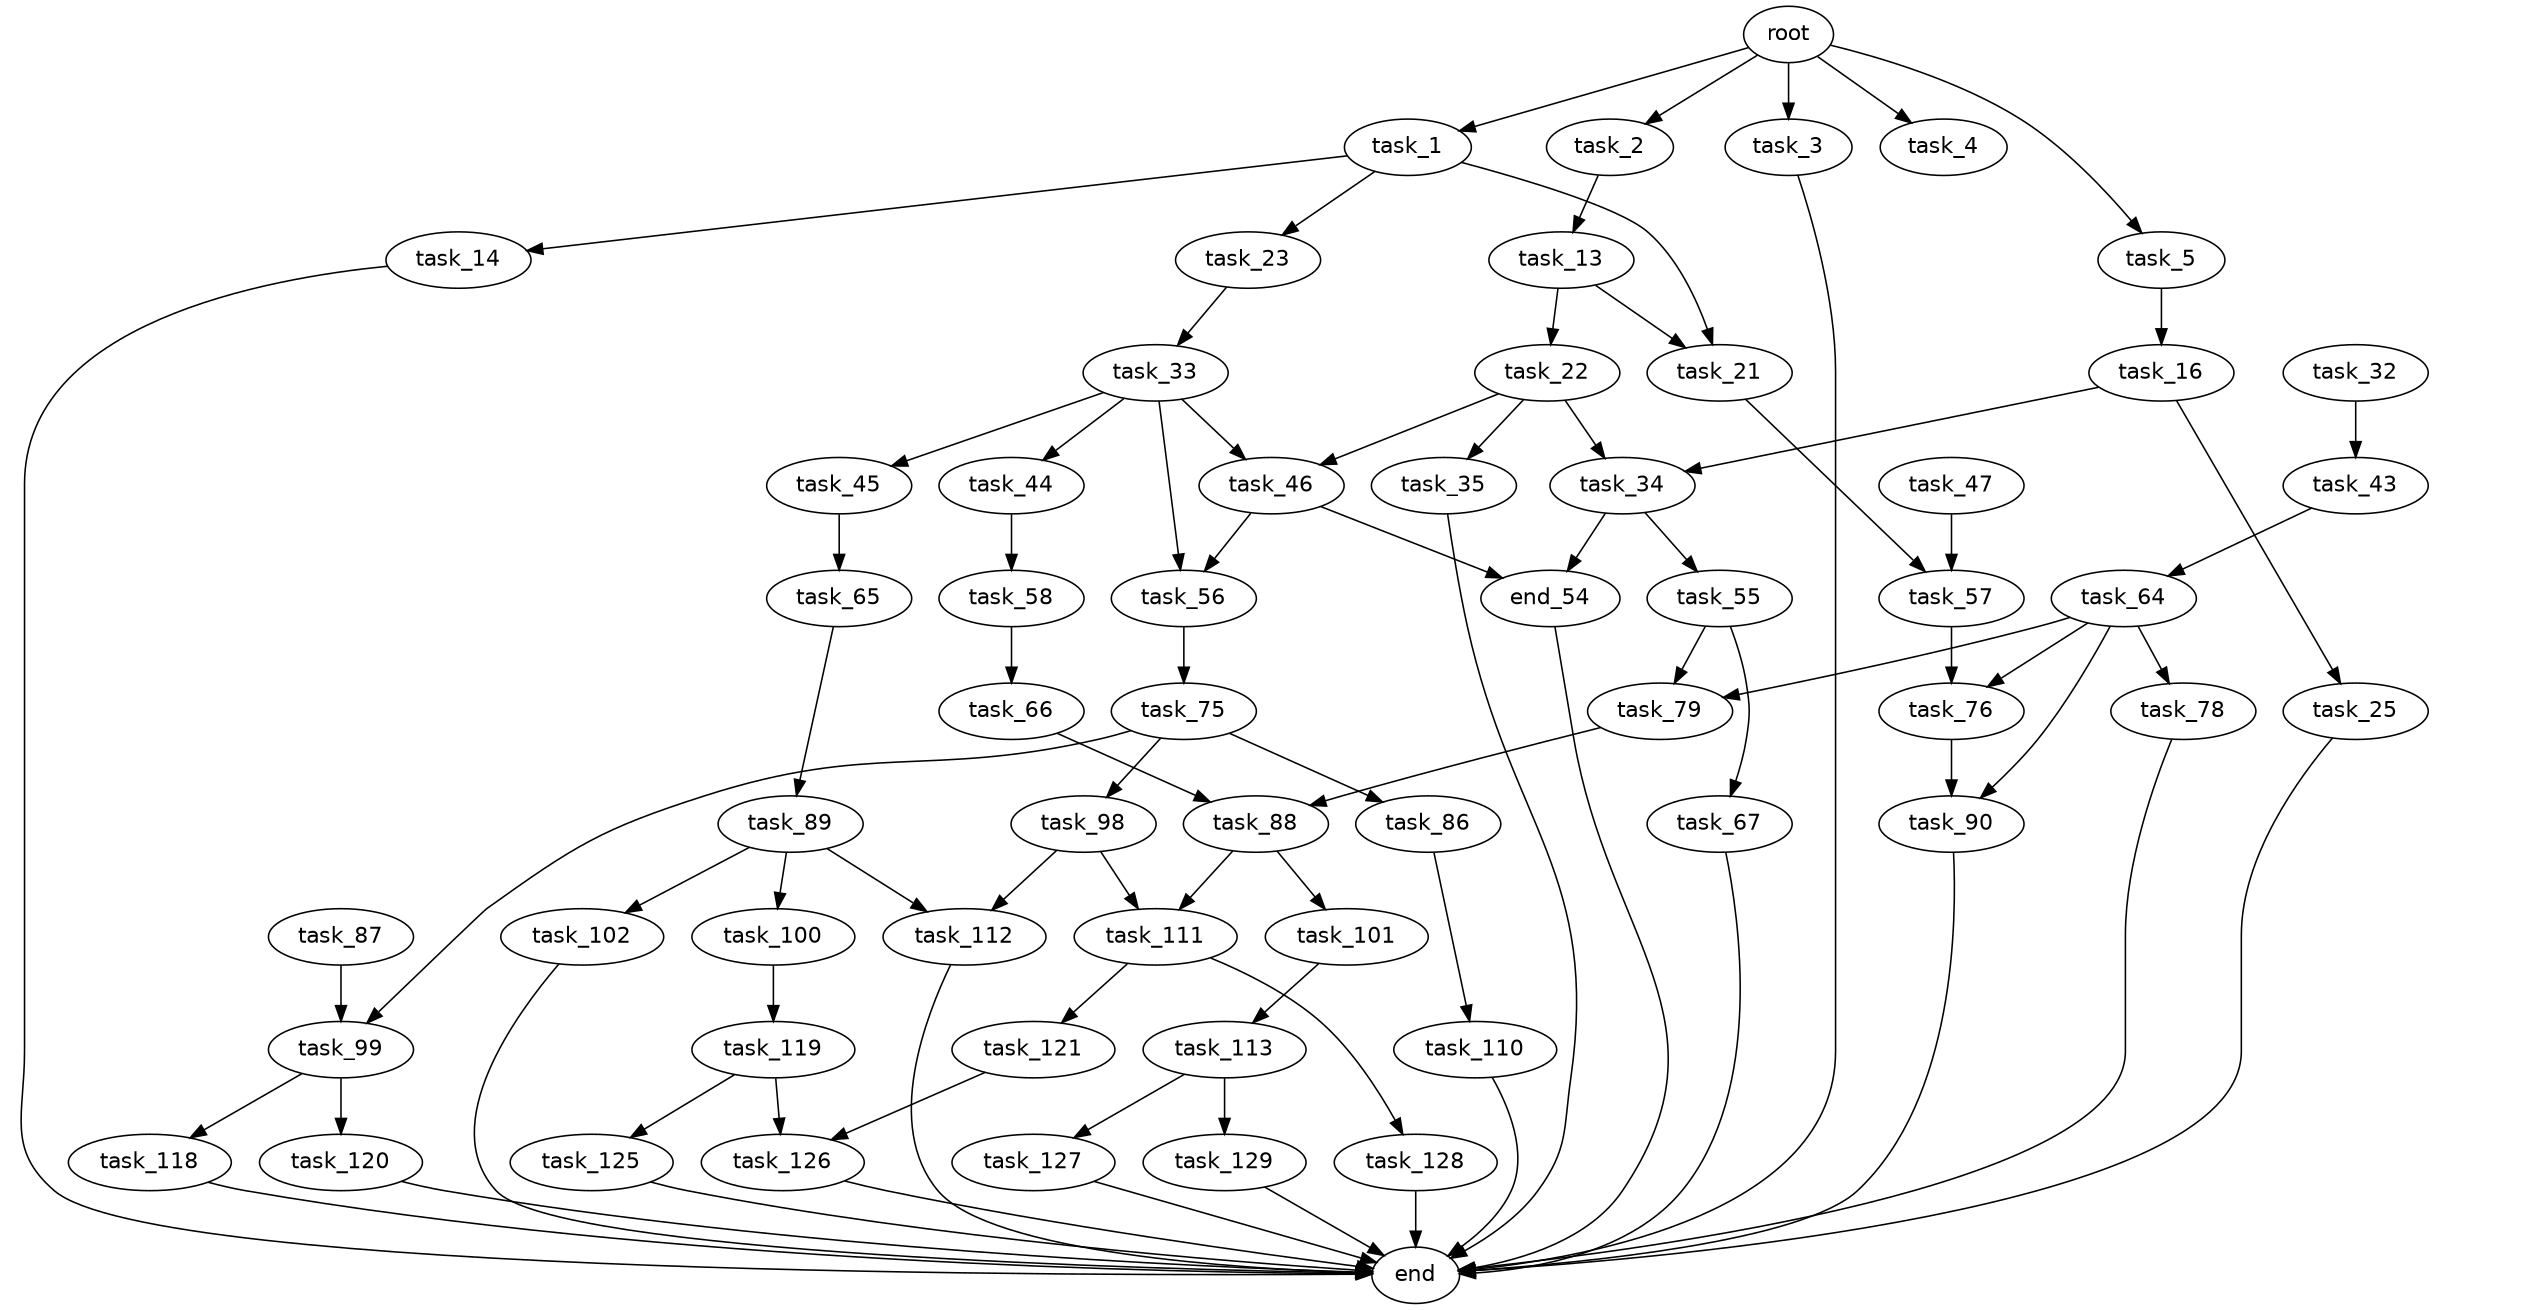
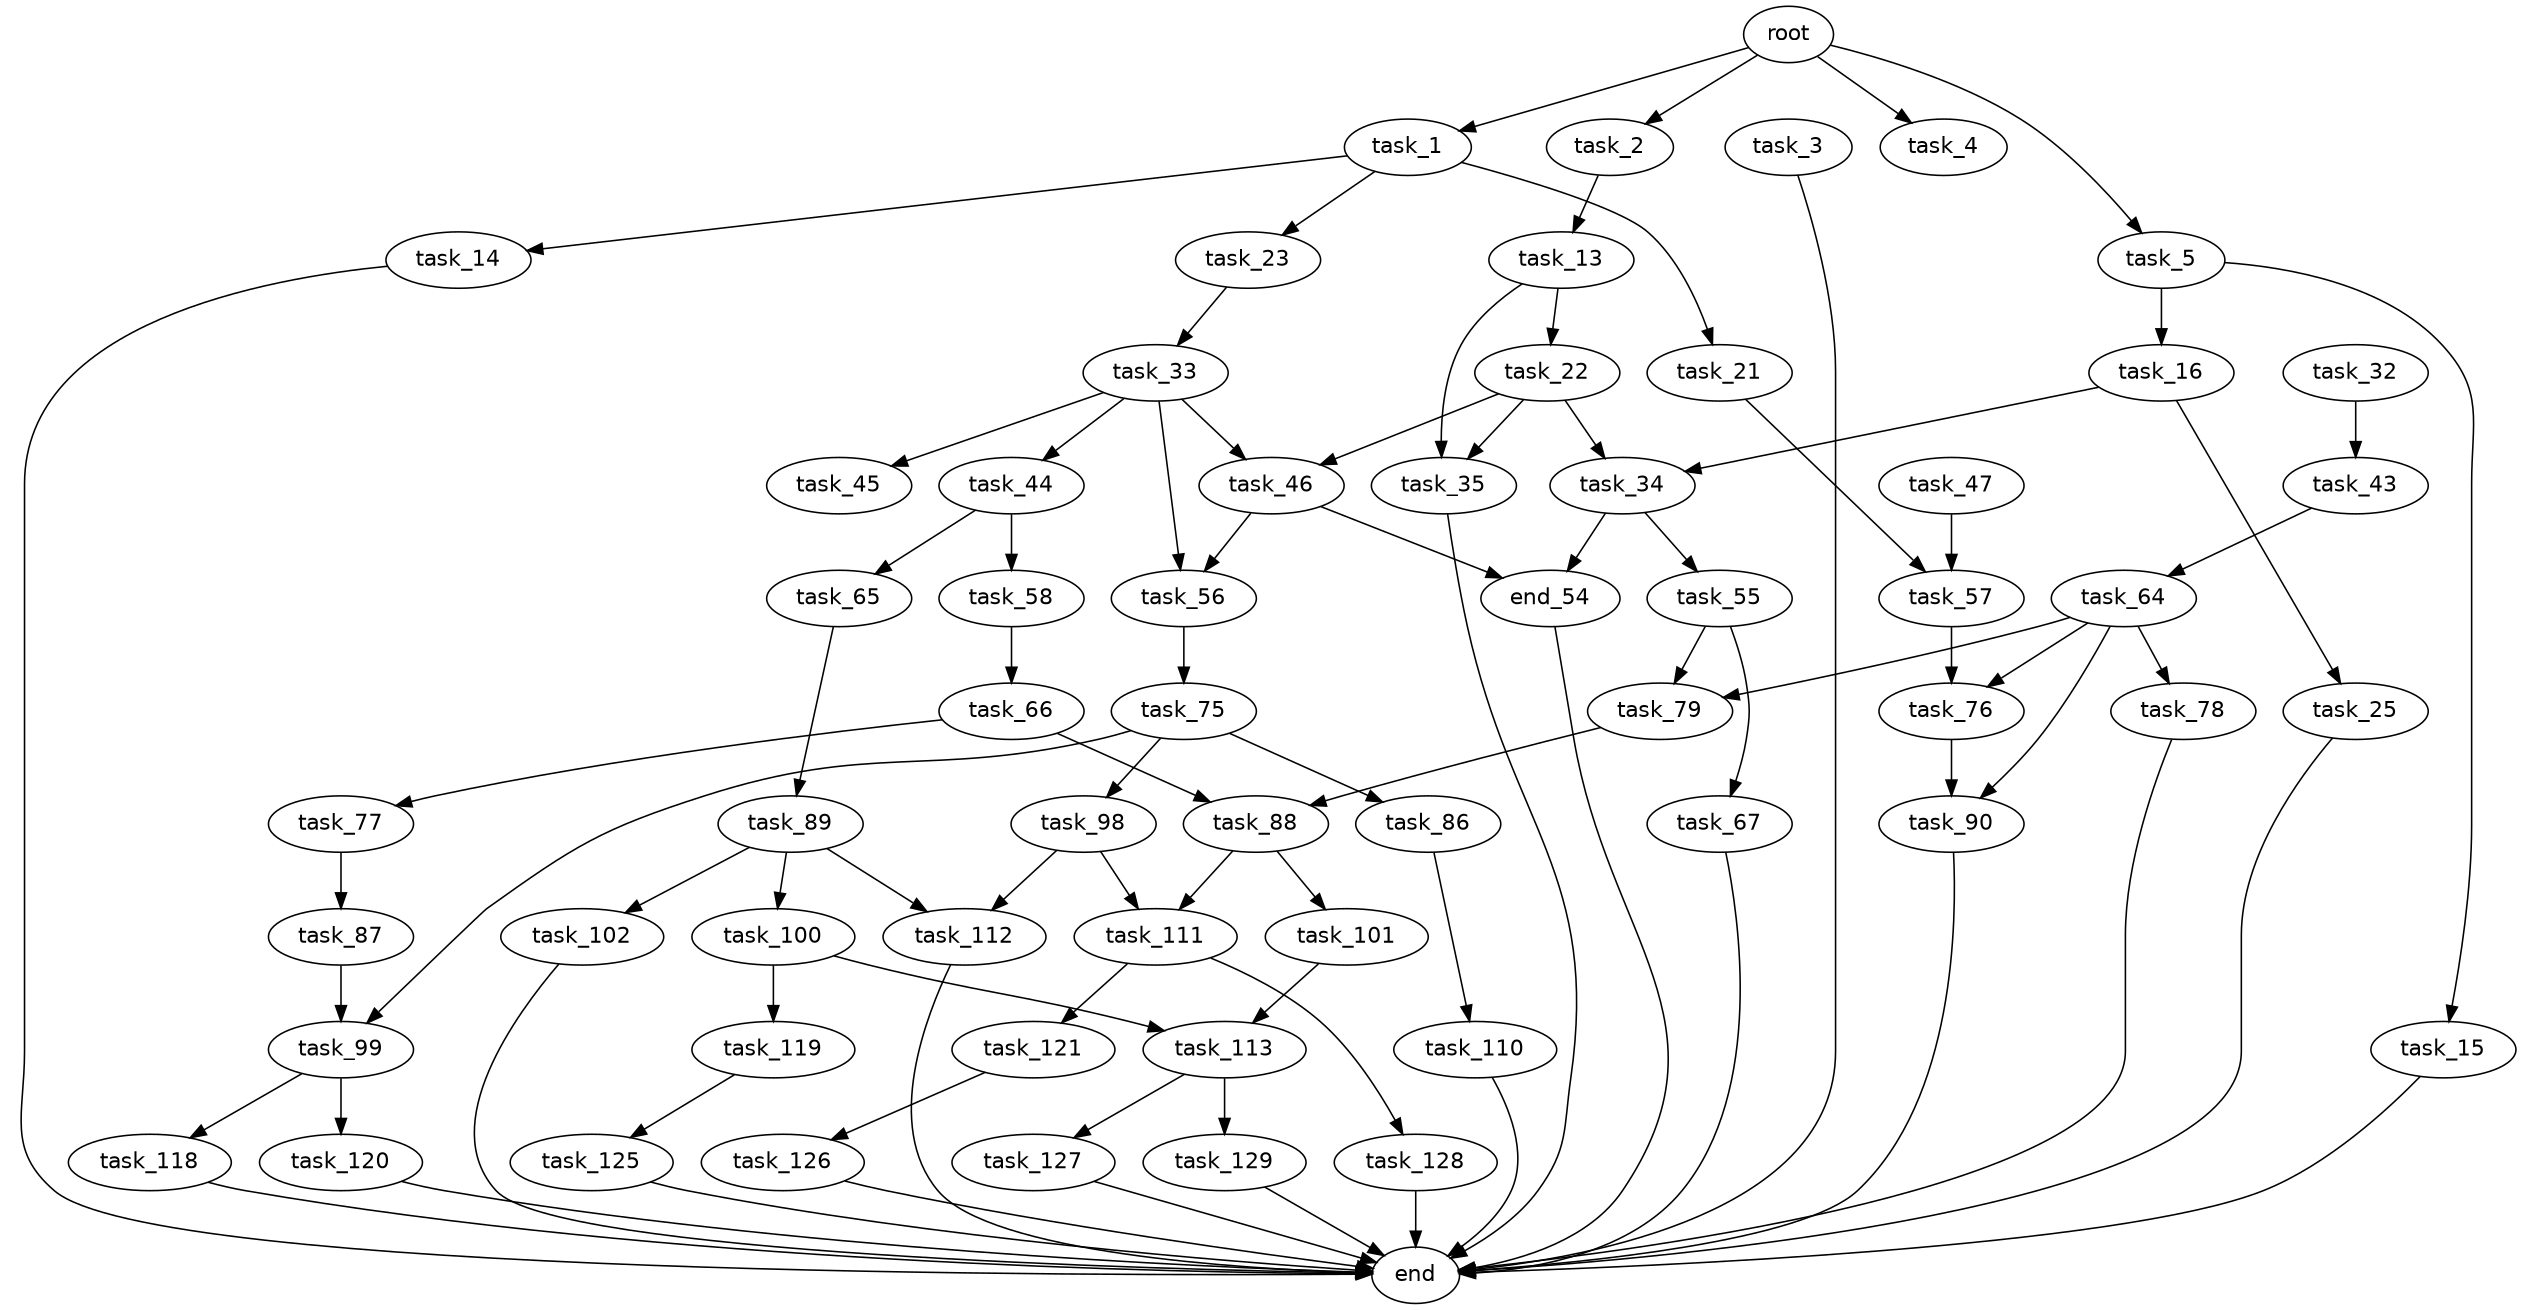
edge "root" -> "task_3": removed
edge "task_13" -> "task_21": now "task_13" -> "task_35"
edge "task_45" -> "task_65": now "task_44" -> "task_65"
node "task_77": added
edge "task_100" -> "task_113": added
node "task_15": added
edge "task_119" -> "task_126": removed
